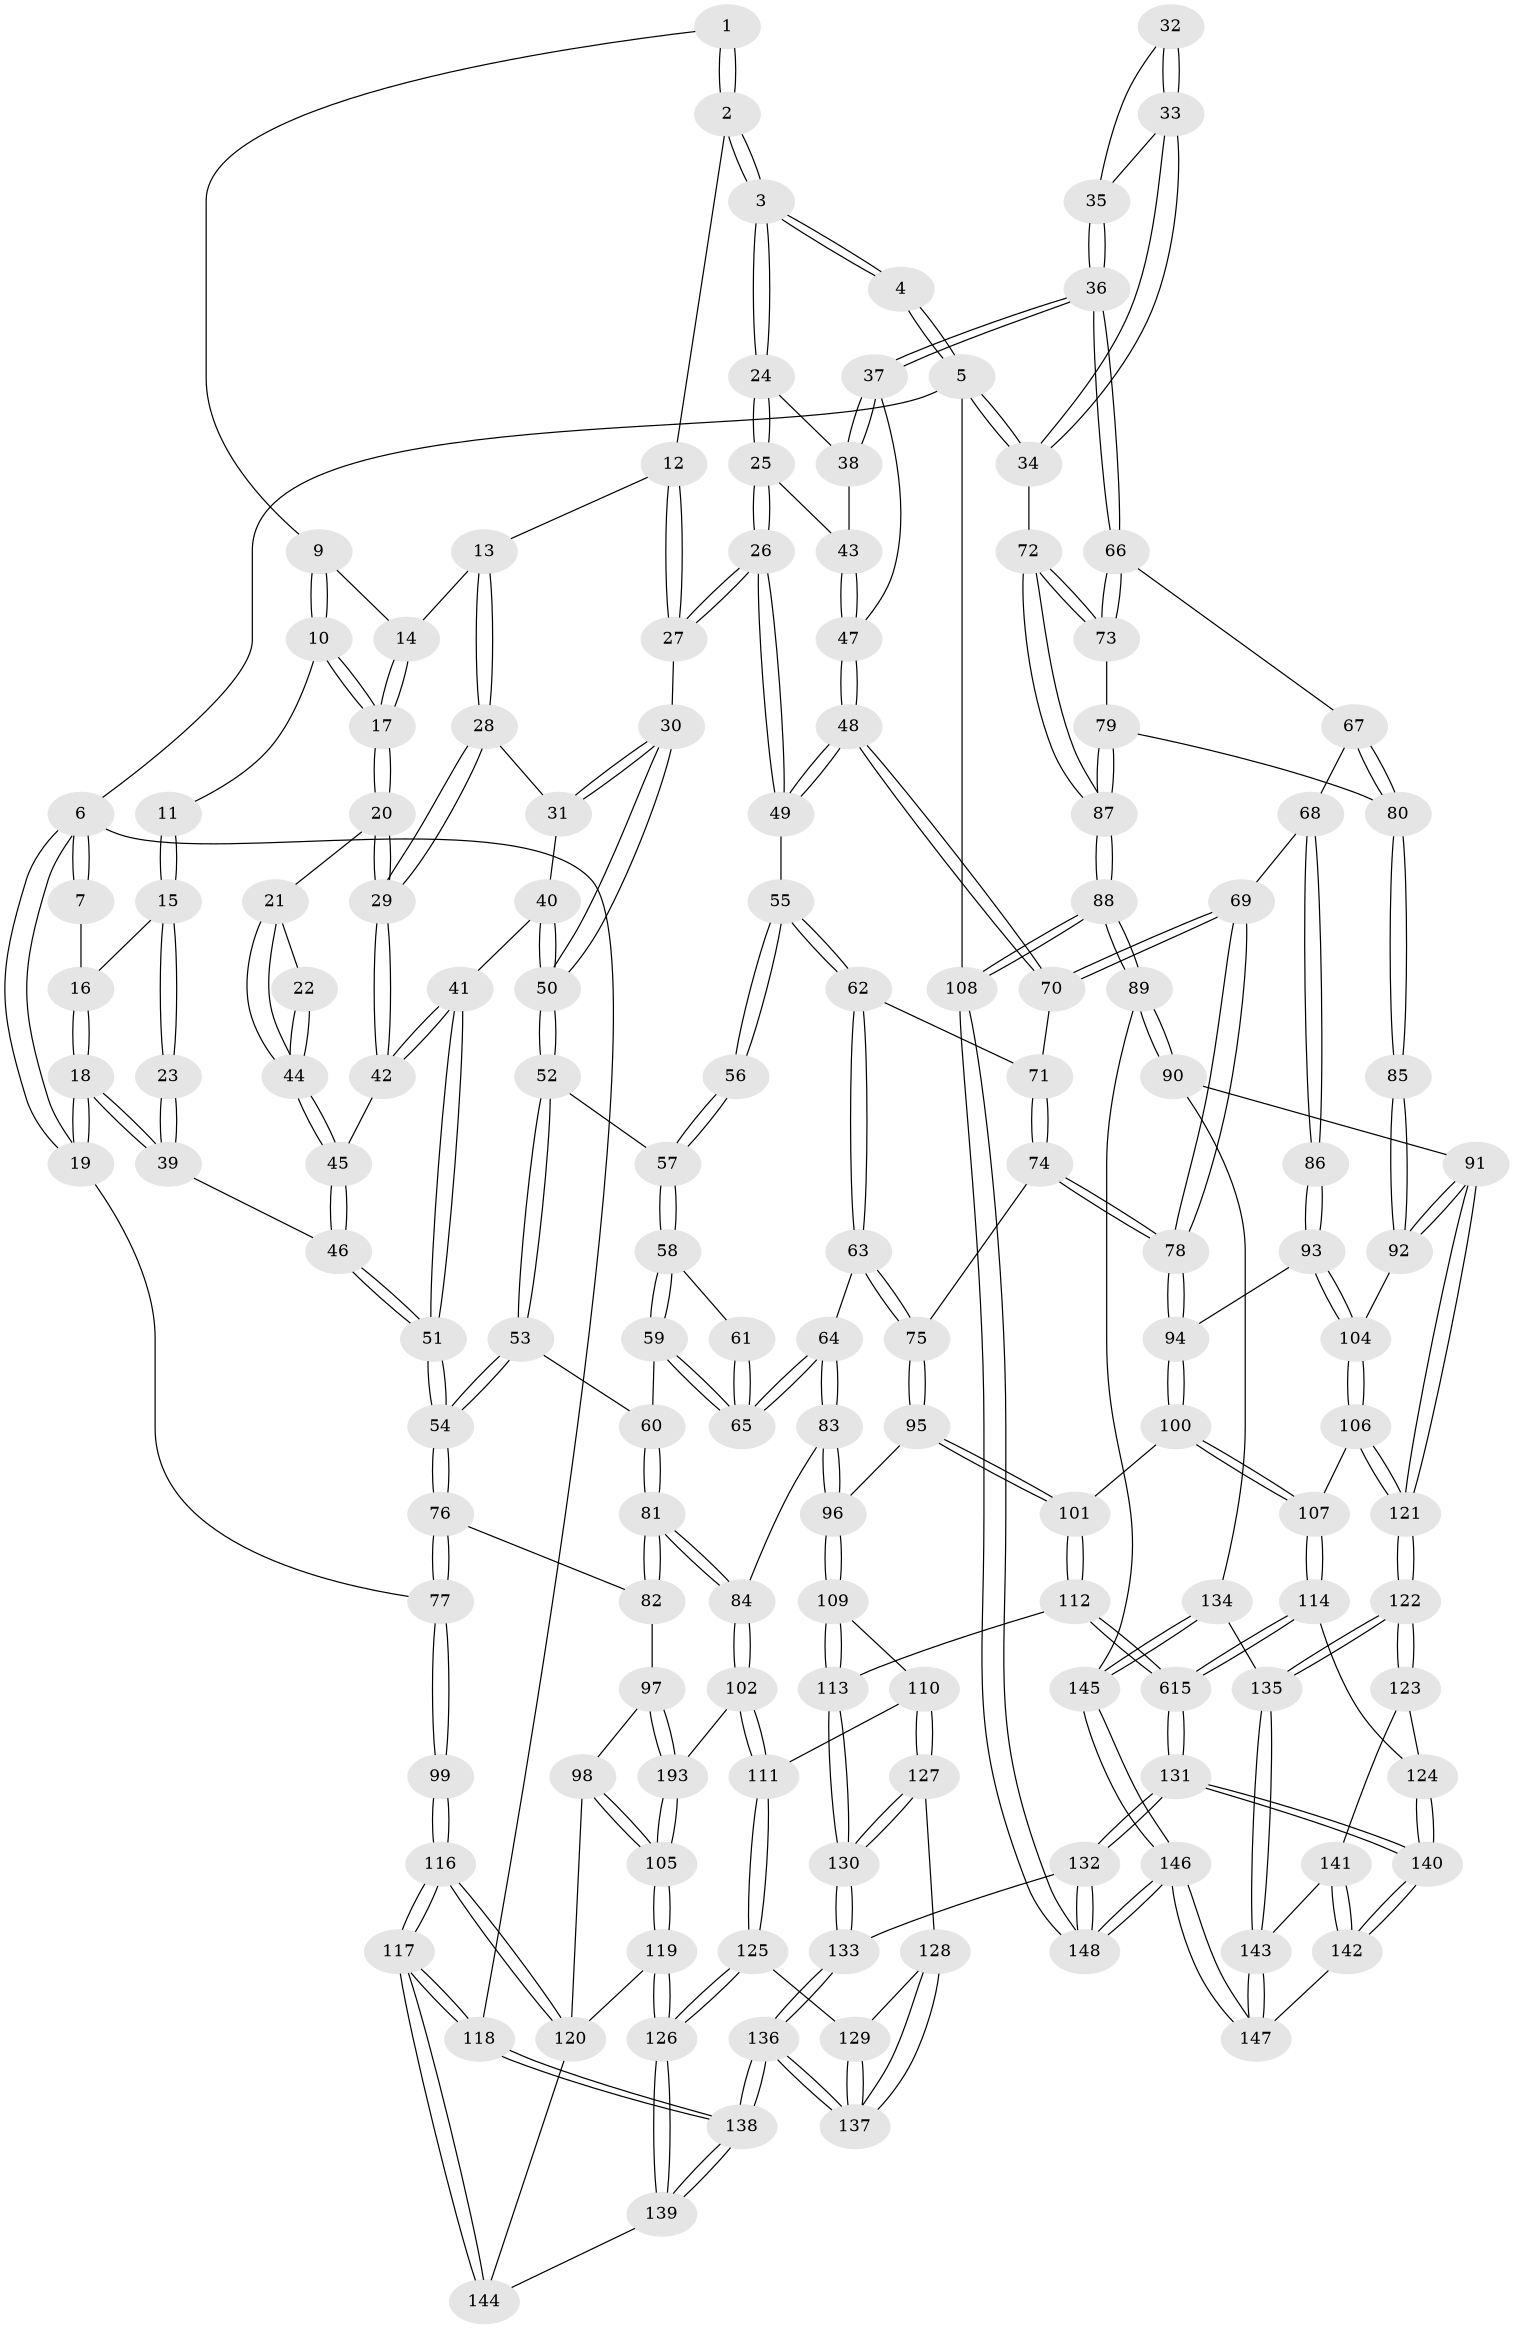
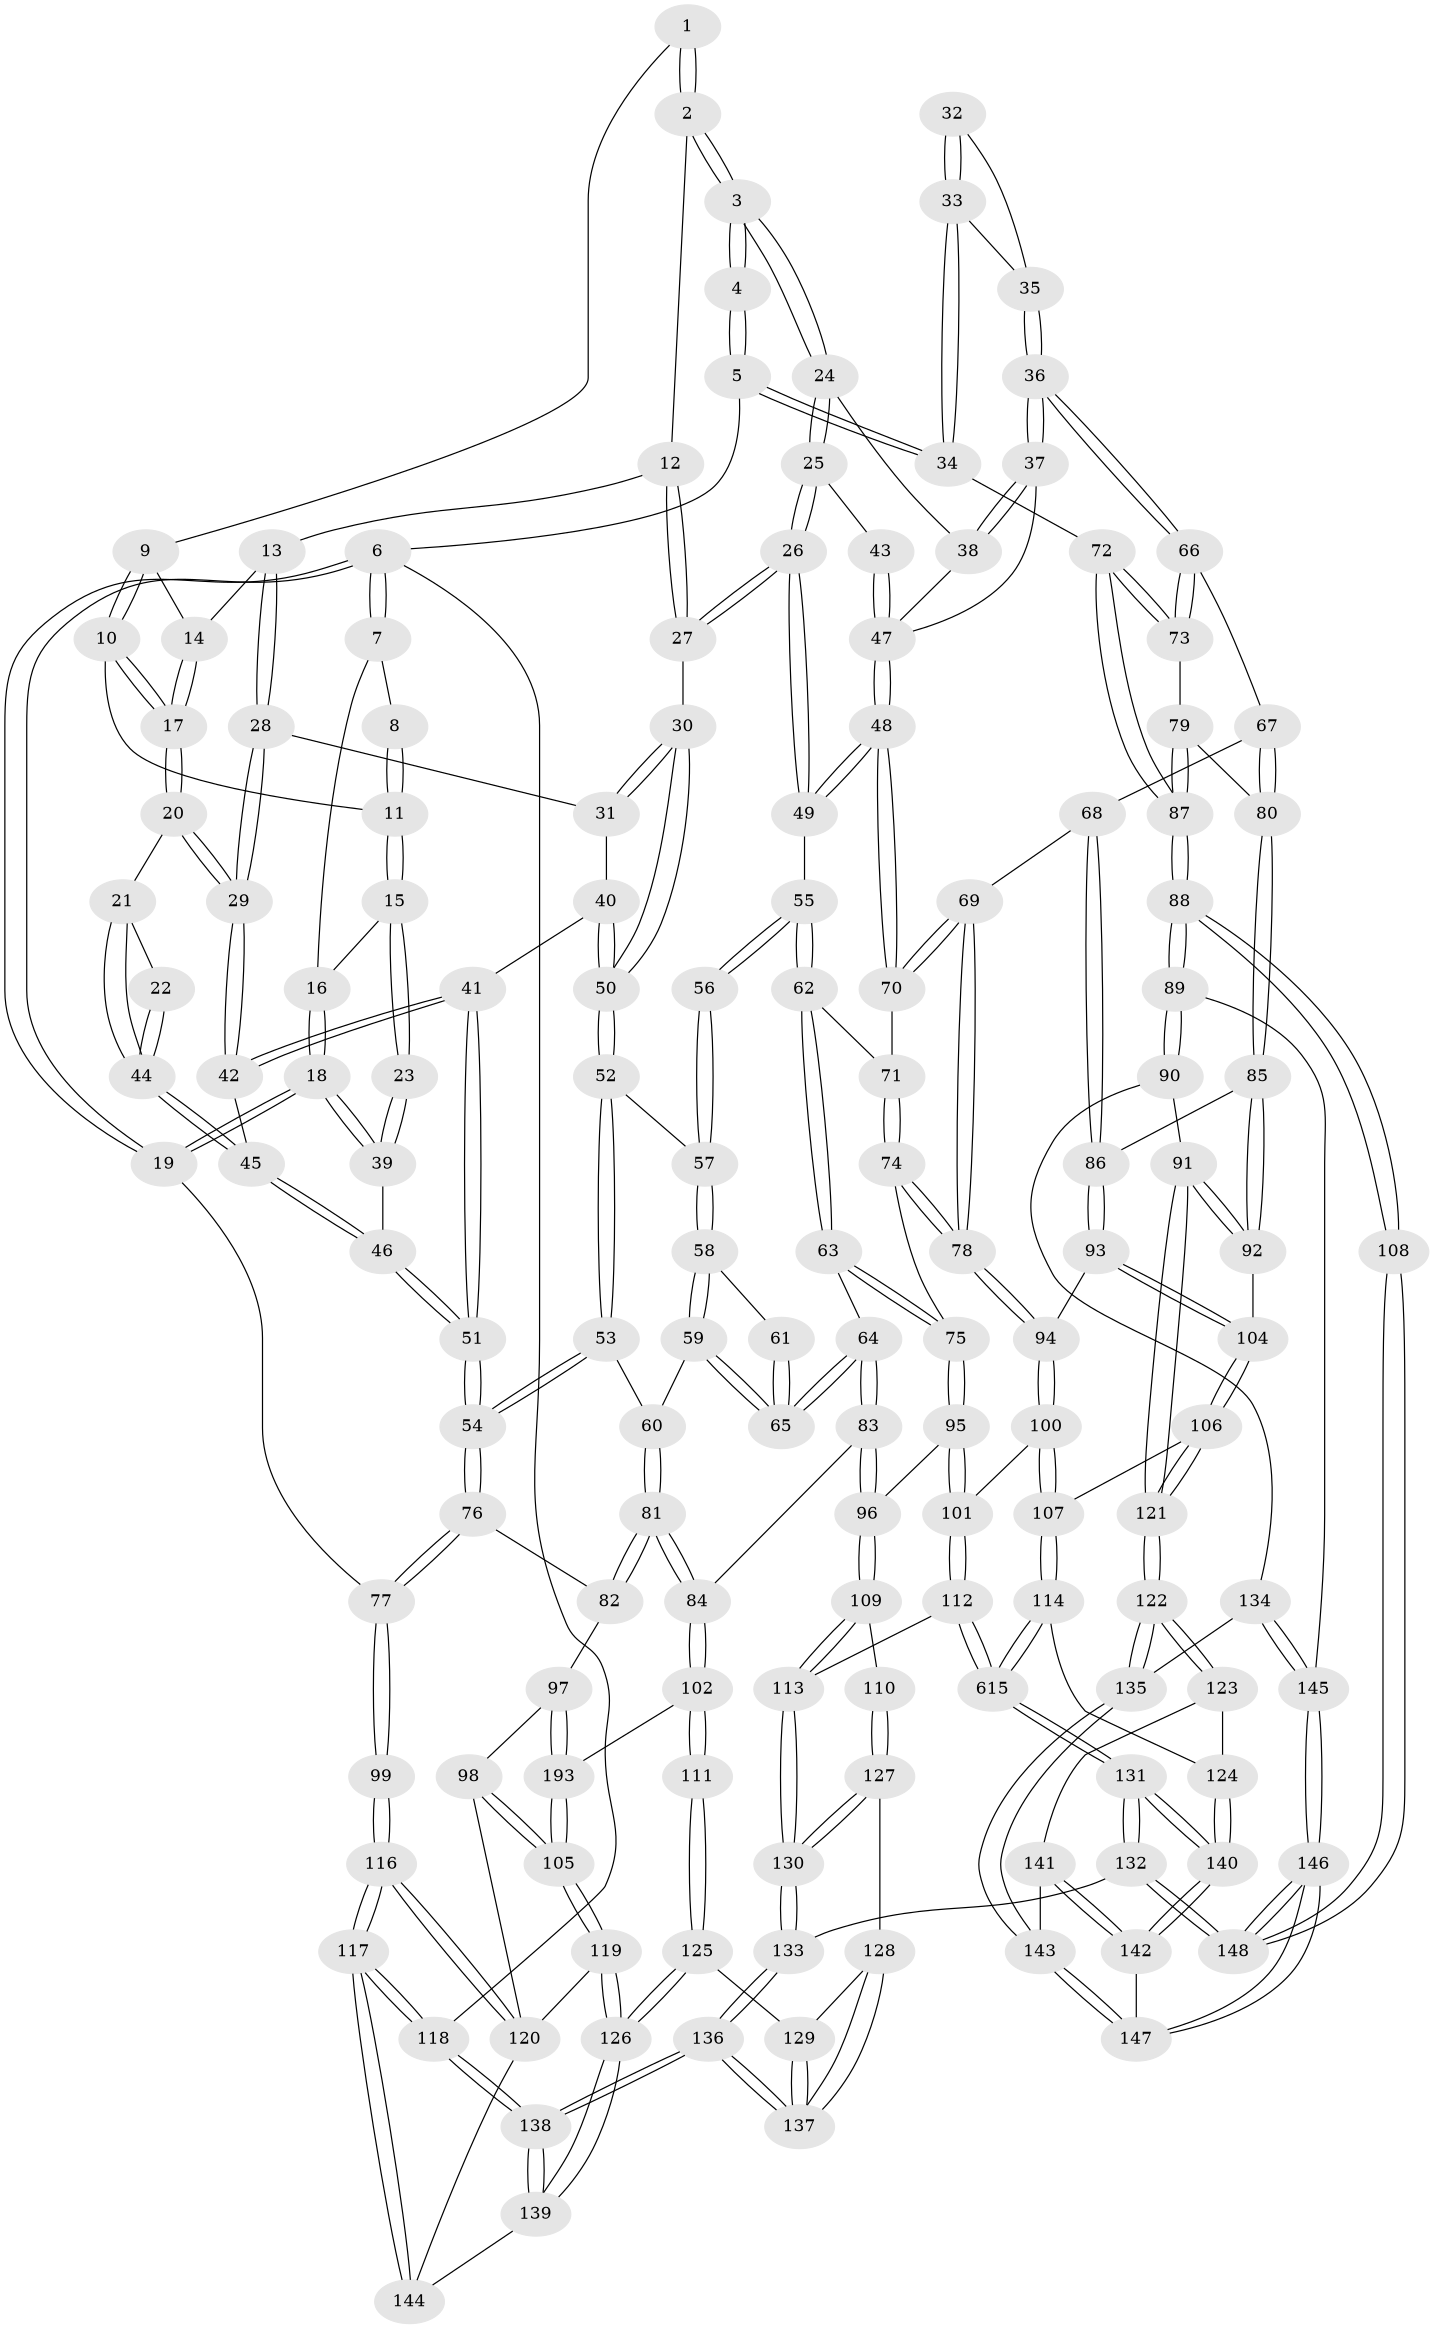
edge "38" -- "43": now "38" -- "47"
edge "5" -- "108": removed
node "8": added
edge "85" -- "86": added
edge "110" -- "111": removed
